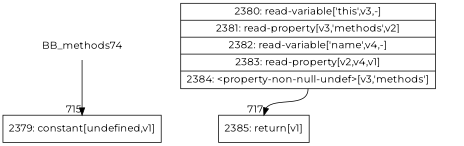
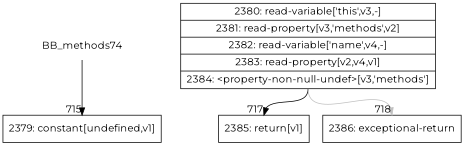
node "2386: exceptional-return": added
